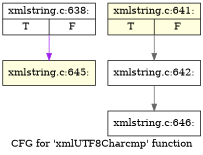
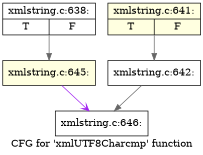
edge "xmlstring.c:638:" -> "xmlstring.c:645:": color purple -> gray40
edge "xmlstring.c:645:" -> "xmlstring.c:646:": added
